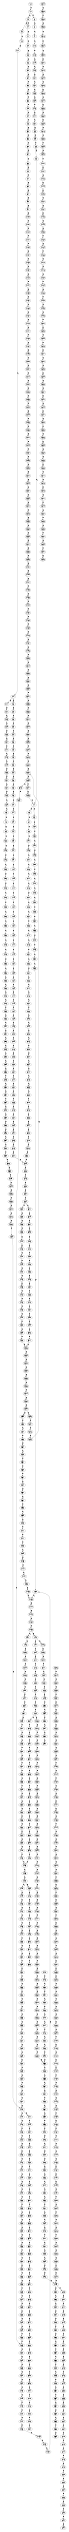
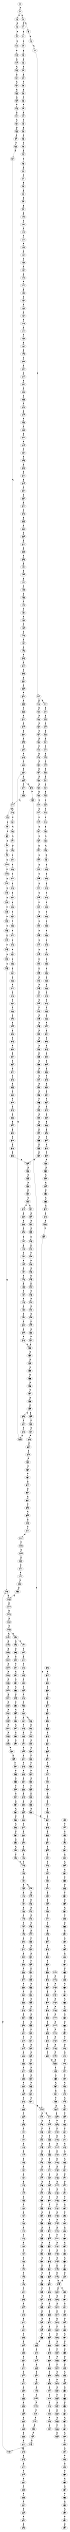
edge "S456" -> "S465": now "S456" -> "S367"
node "S536": added
